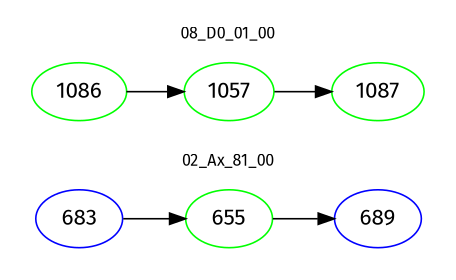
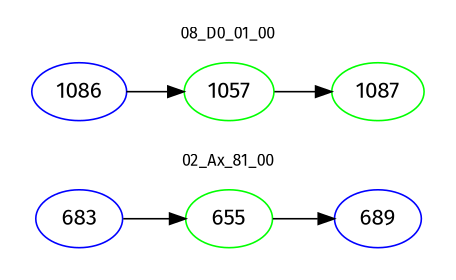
node "1086": color green -> blue
